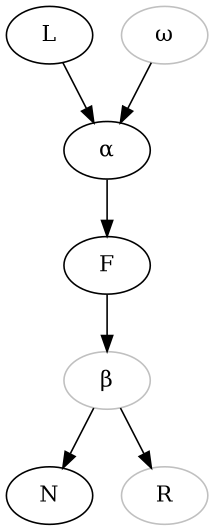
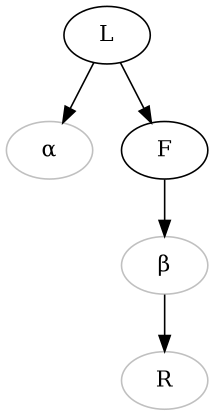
node "ω": removed
node "α": color black -> grey
edge "α" -> "F": now "L" -> "F"
node "N": removed
